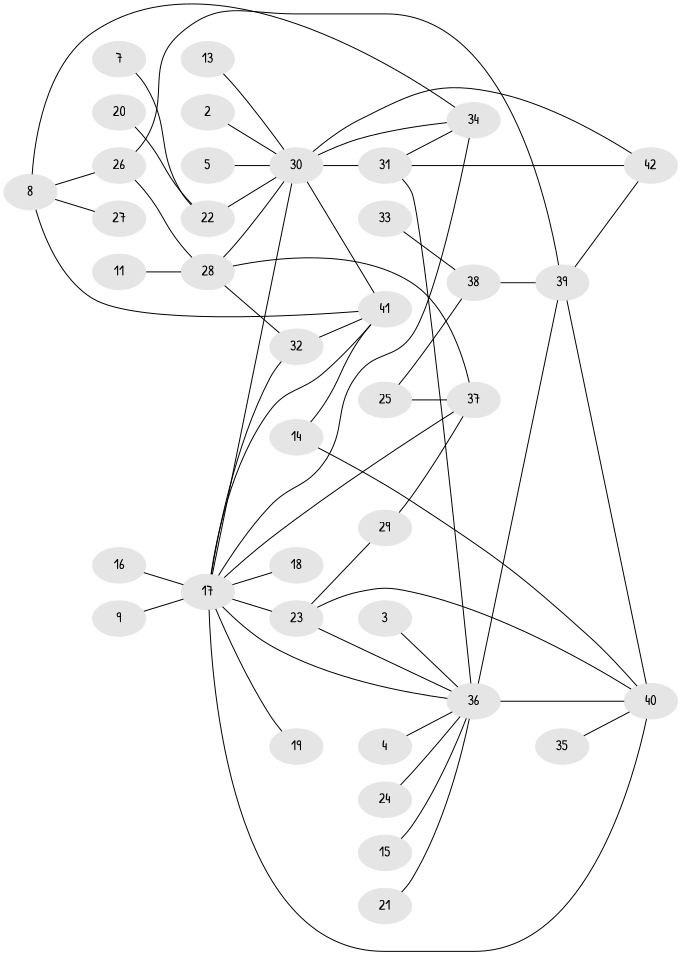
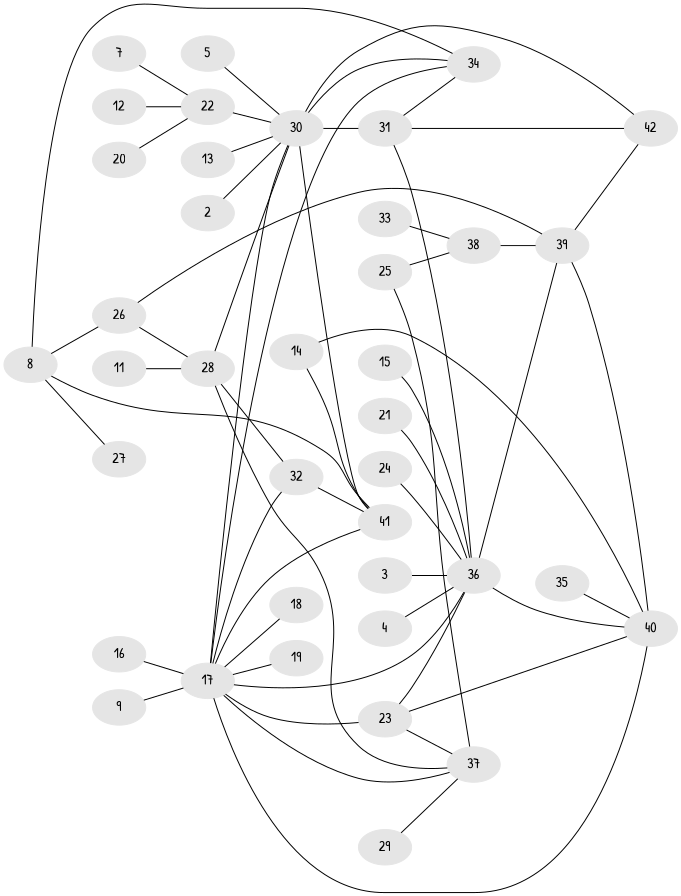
node "12": added
edge "29" -- "23": now "37" -- "23"
